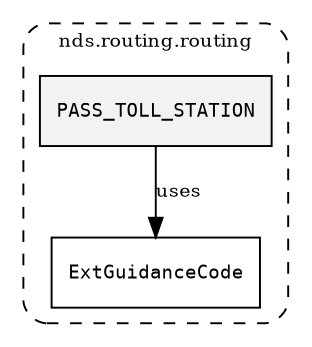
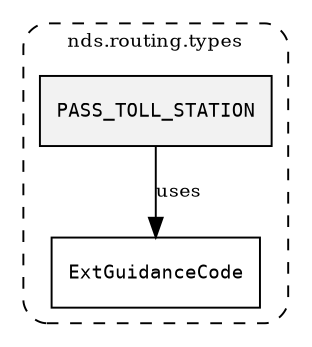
cluster "nds.routing.routing": label "nds.routing.routing" -> "nds.routing.types"
